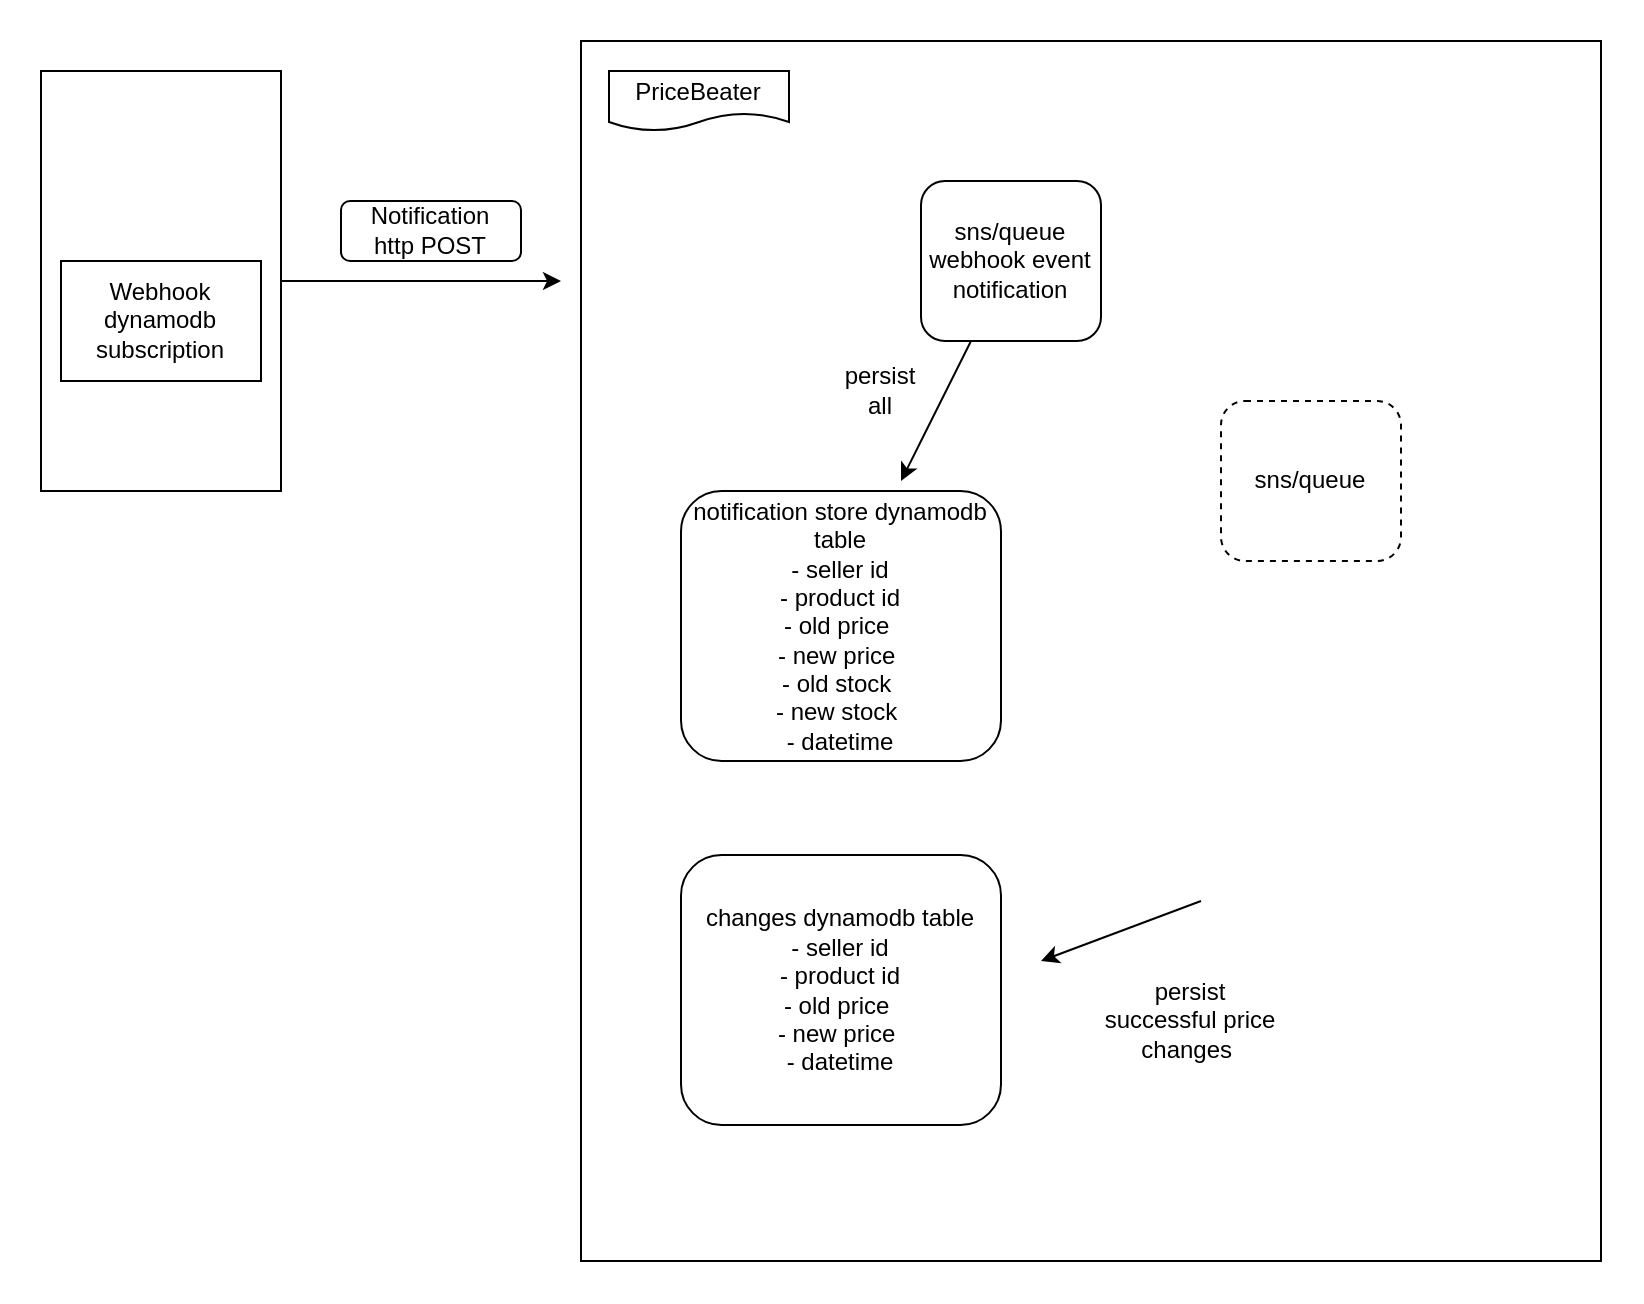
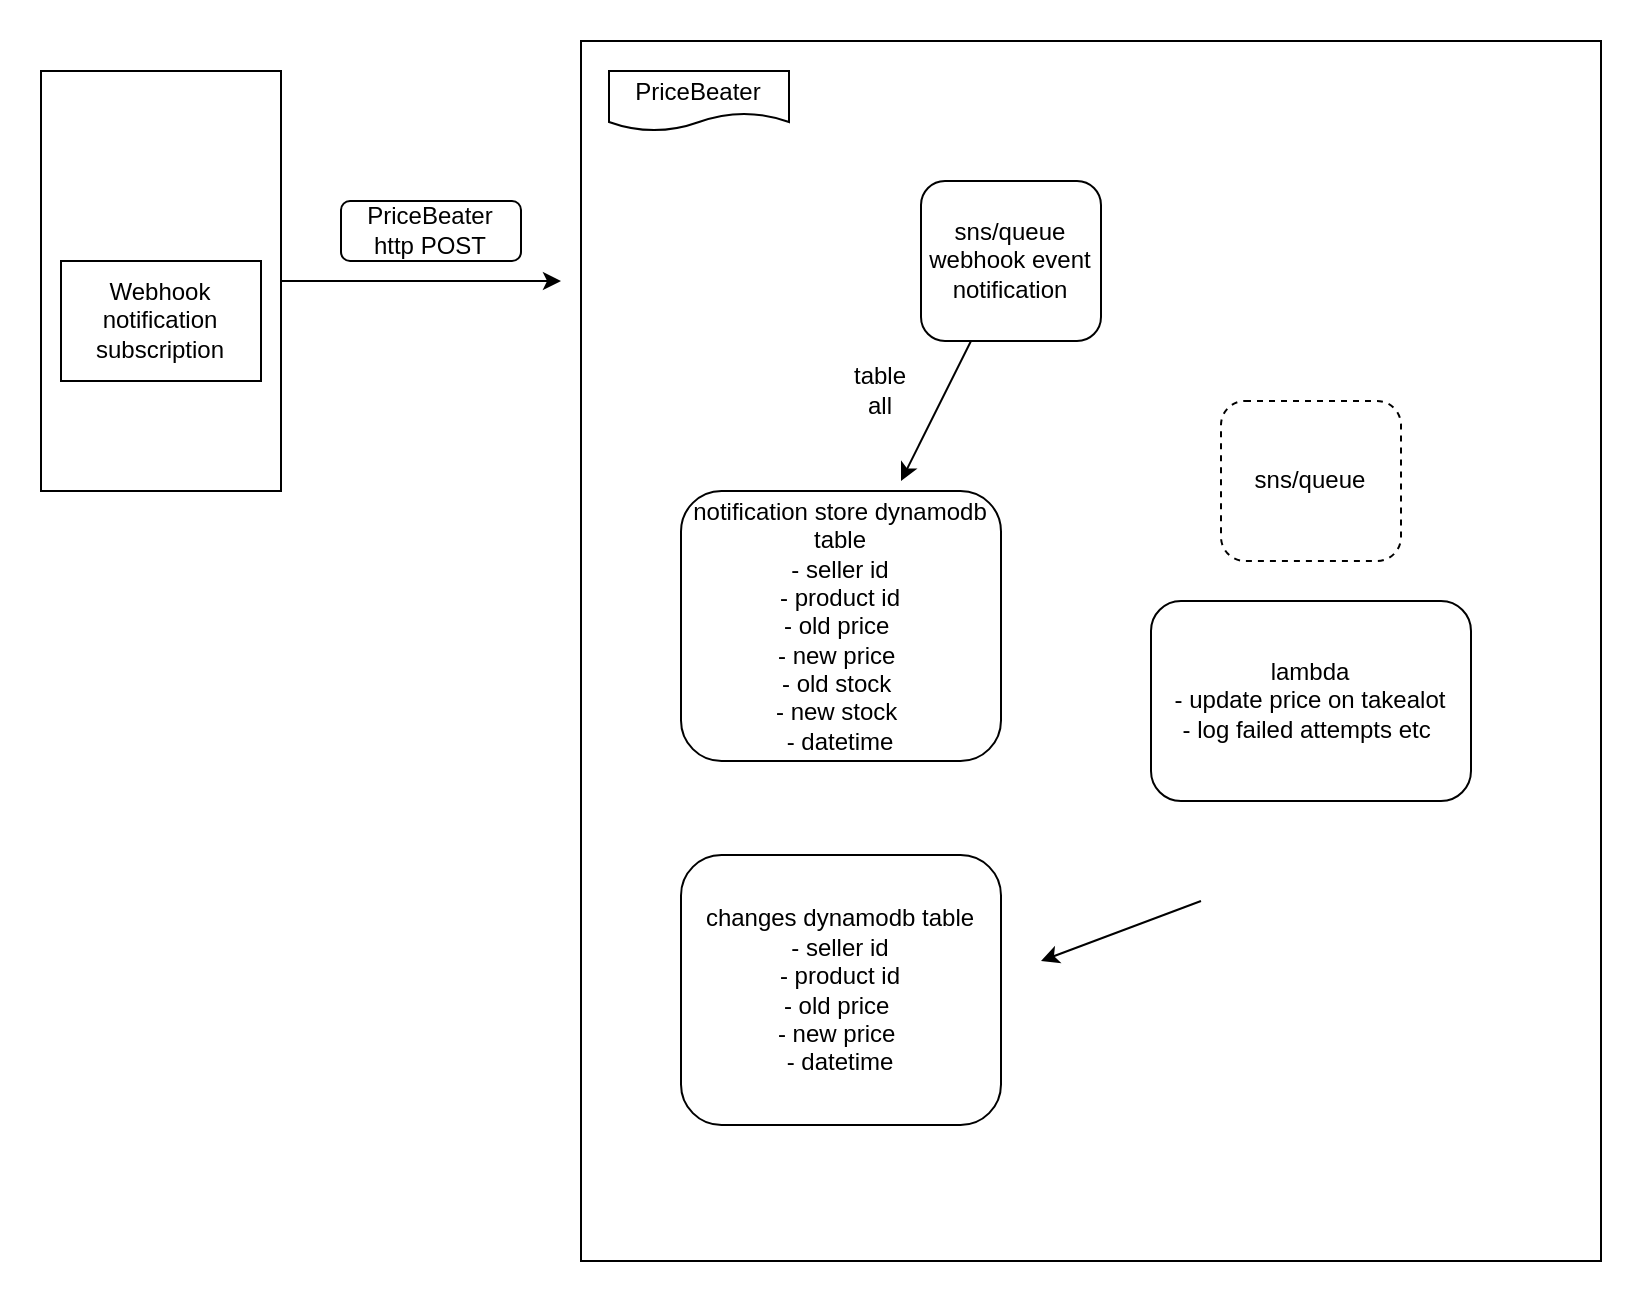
node "Notification http POST": label "Notification http POST" -> "PriceBeater http POST"
node "Webhook dynamodb subscription": label "Webhook dynamodb subscription" -> "Webhook notification subscription"
node "persist all": label "persist all" -> "table all"
node "lambda - update price on takealot - log failed attempts etc": added
node "persist successful price changes": removed
